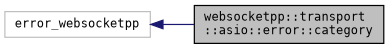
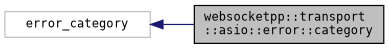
node "error_websocketpp": label "error_websocketpp" -> "error_category"
